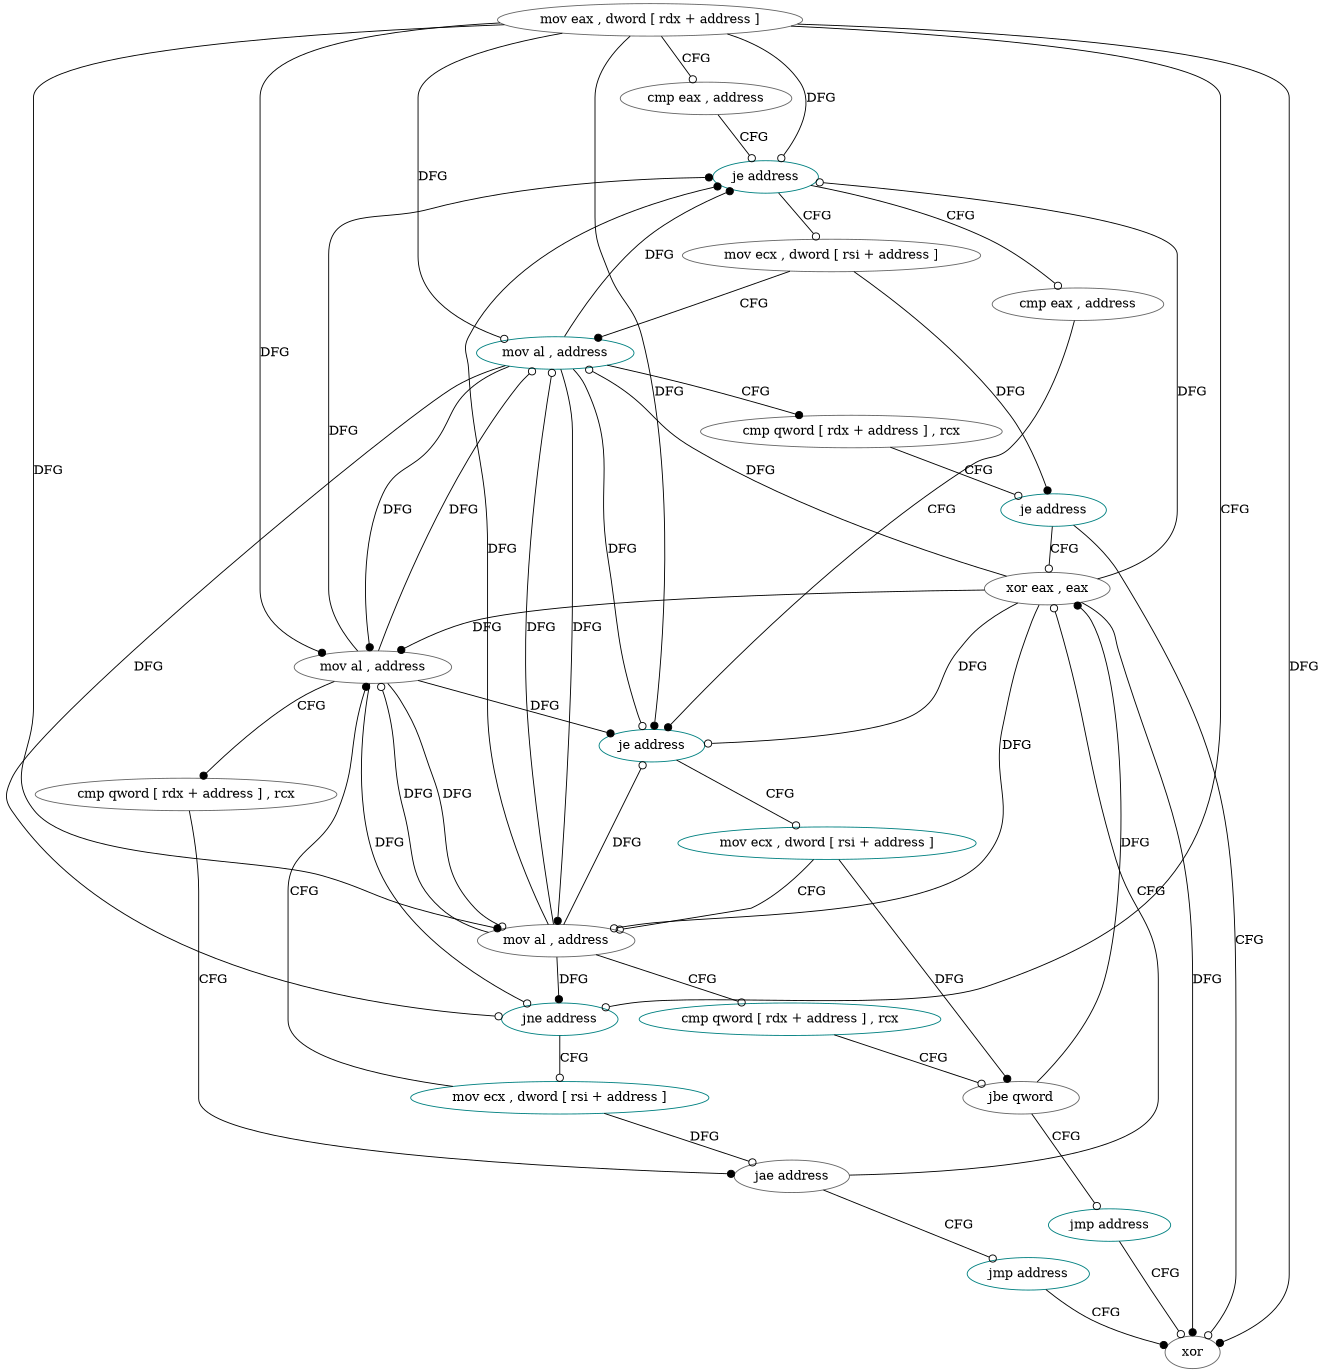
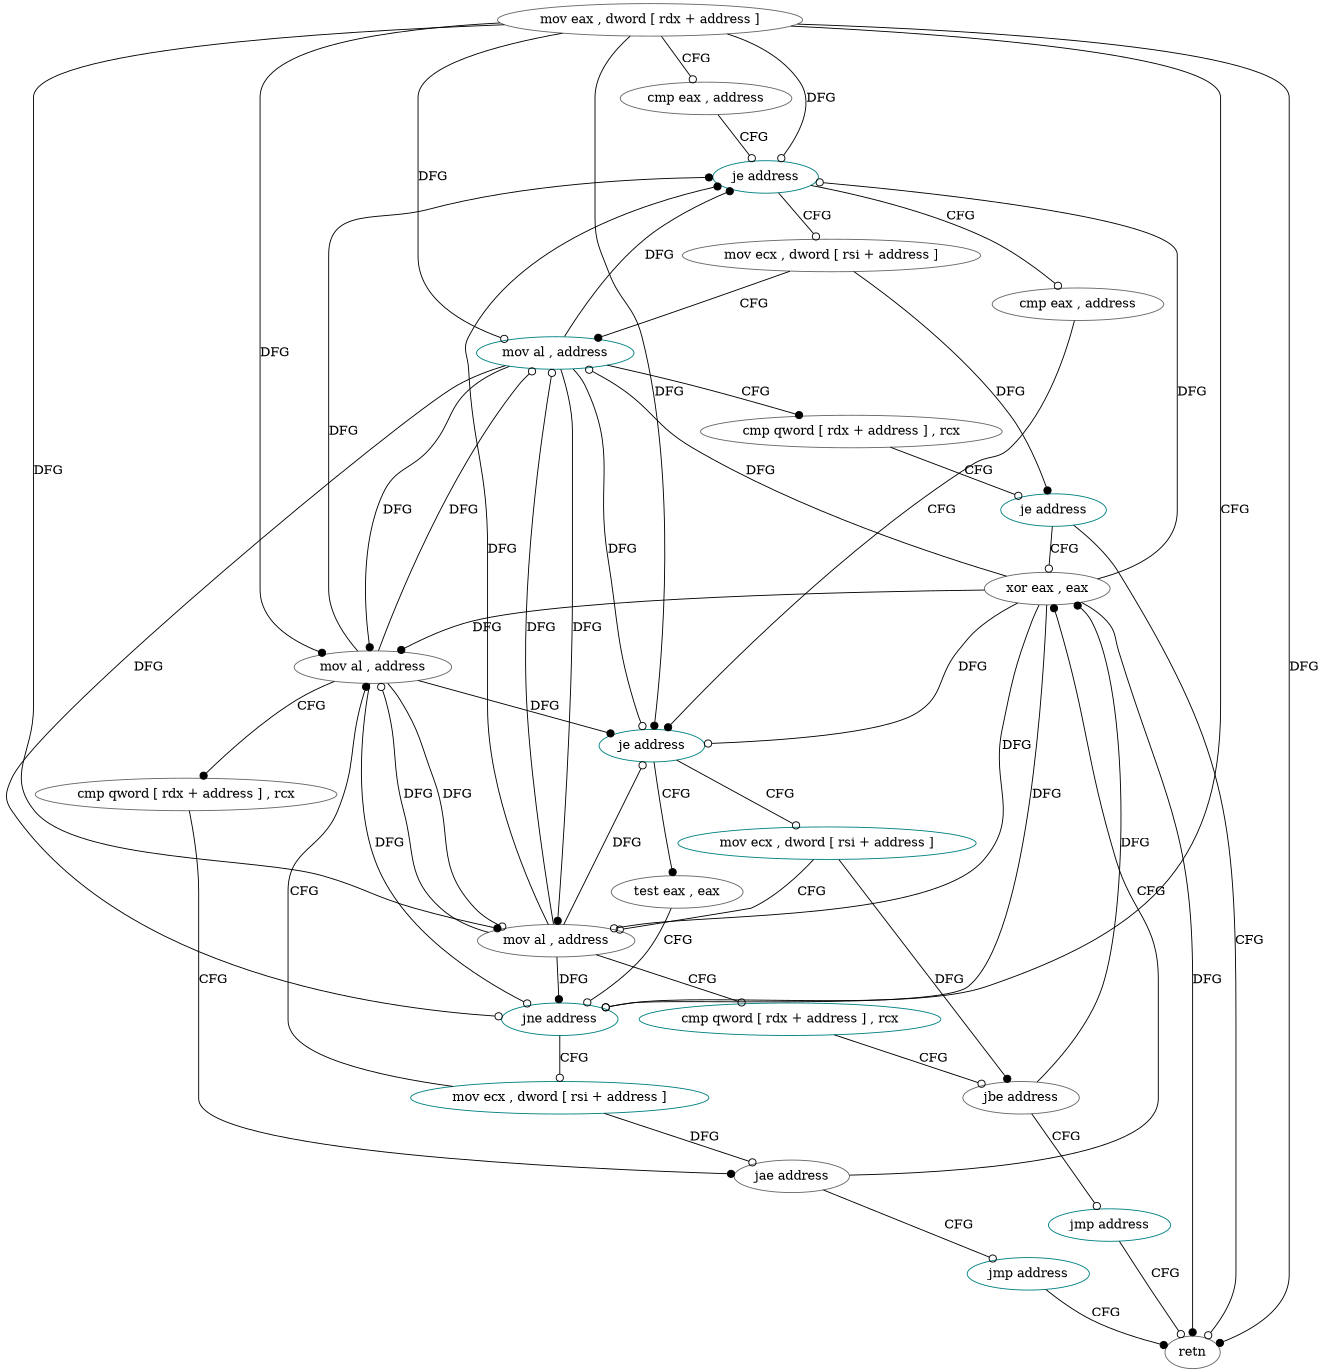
node "test eax , eax": added
edge "xor eax , eax" -> "jne address": added, label "DFG"
edge "jae address" -> "xor eax , eax": arrowhead odot -> dot
node "jbe qword": label "jbe qword" -> "jbe address"
node "xor": label "xor" -> "retn"
